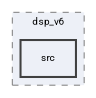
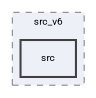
cluster "dsp_v6": label "dsp_v6" -> "src_v6"
